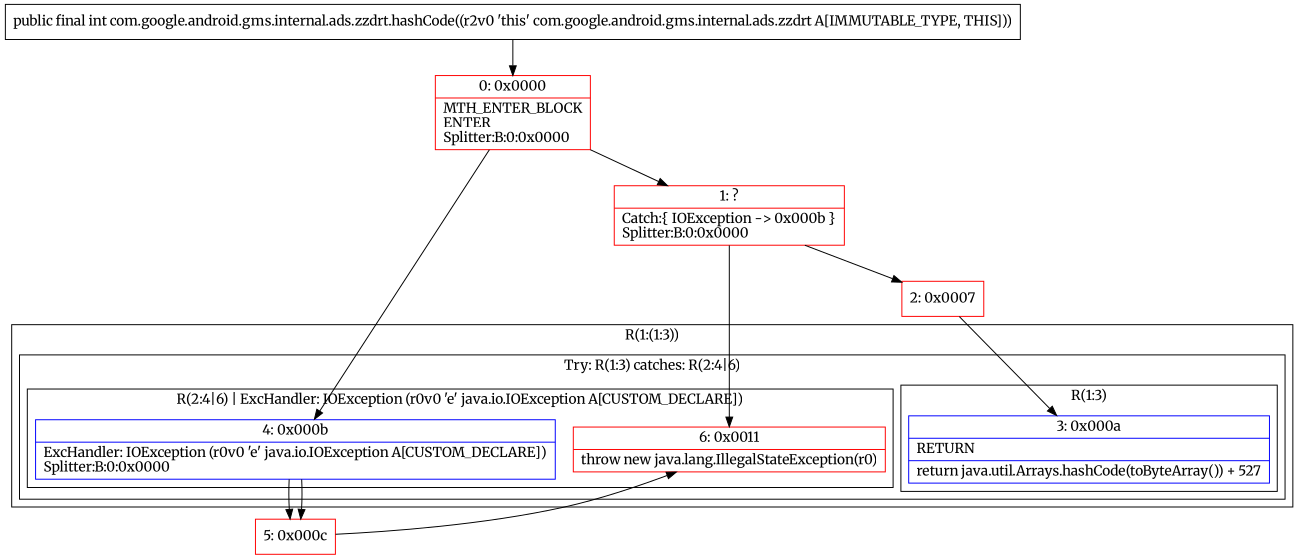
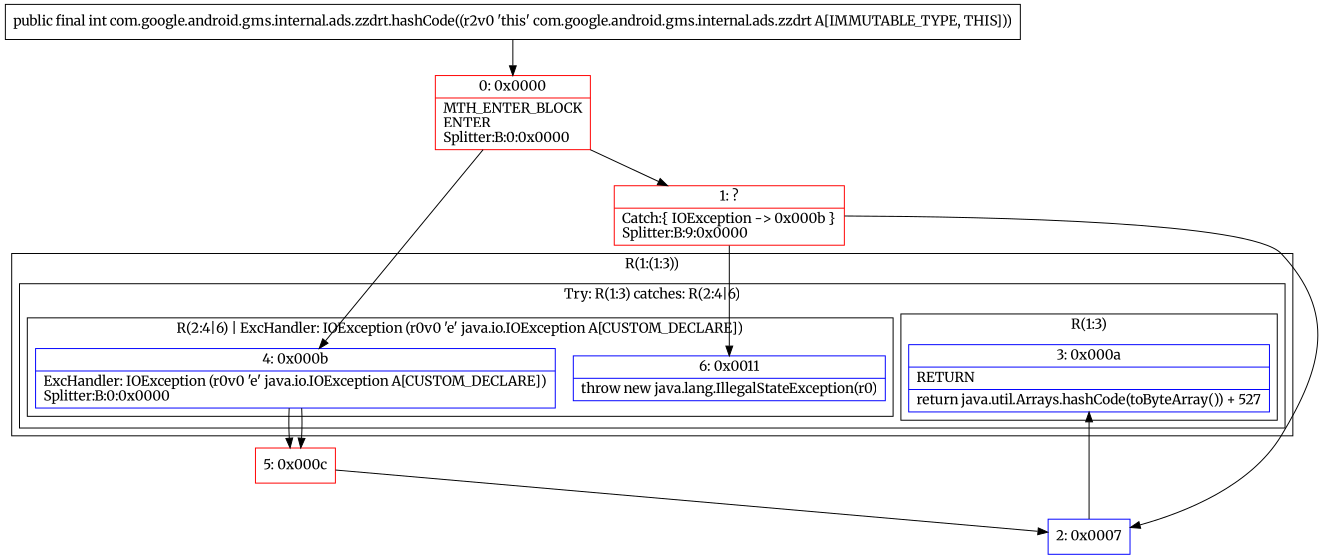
node "1: ?": text "Splitter:B:0:0x0000" -> "Splitter:B:9:0x0000"
node "2: 0x0007": color red -> blue
node "6: 0x0011": color red -> blue
edge "5: 0x000c" -> "6: 0x0011": now "5: 0x000c" -> "2: 0x0007"
